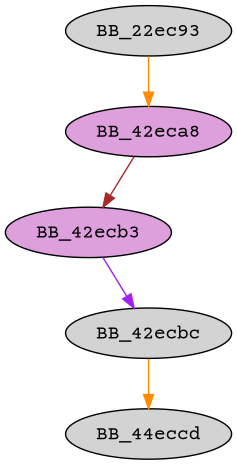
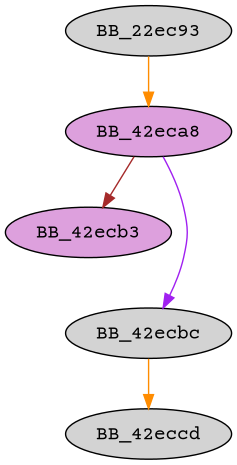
edge "BB_42ecb3" -> "BB_42ecbc": now "BB_42eca8" -> "BB_42ecbc"
node "BB_44eccd": label "BB_44eccd" -> "BB_42eccd"
